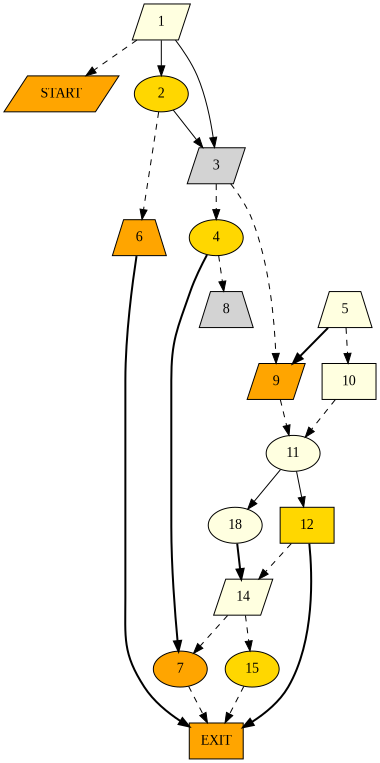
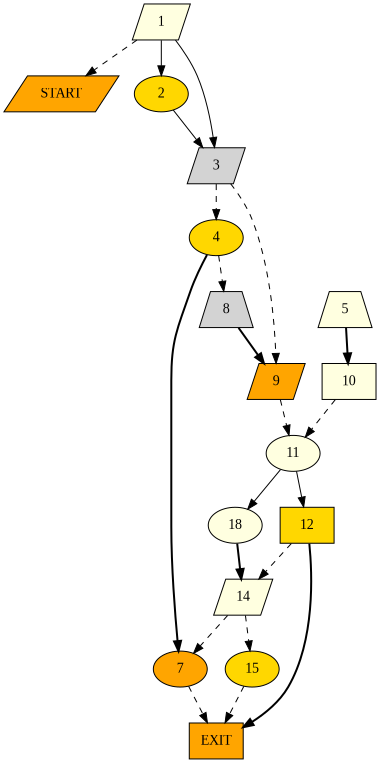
node "6": removed
edge "5" -> "10": style dashed -> bold
edge "5" -> "9": now "8" -> "9"
